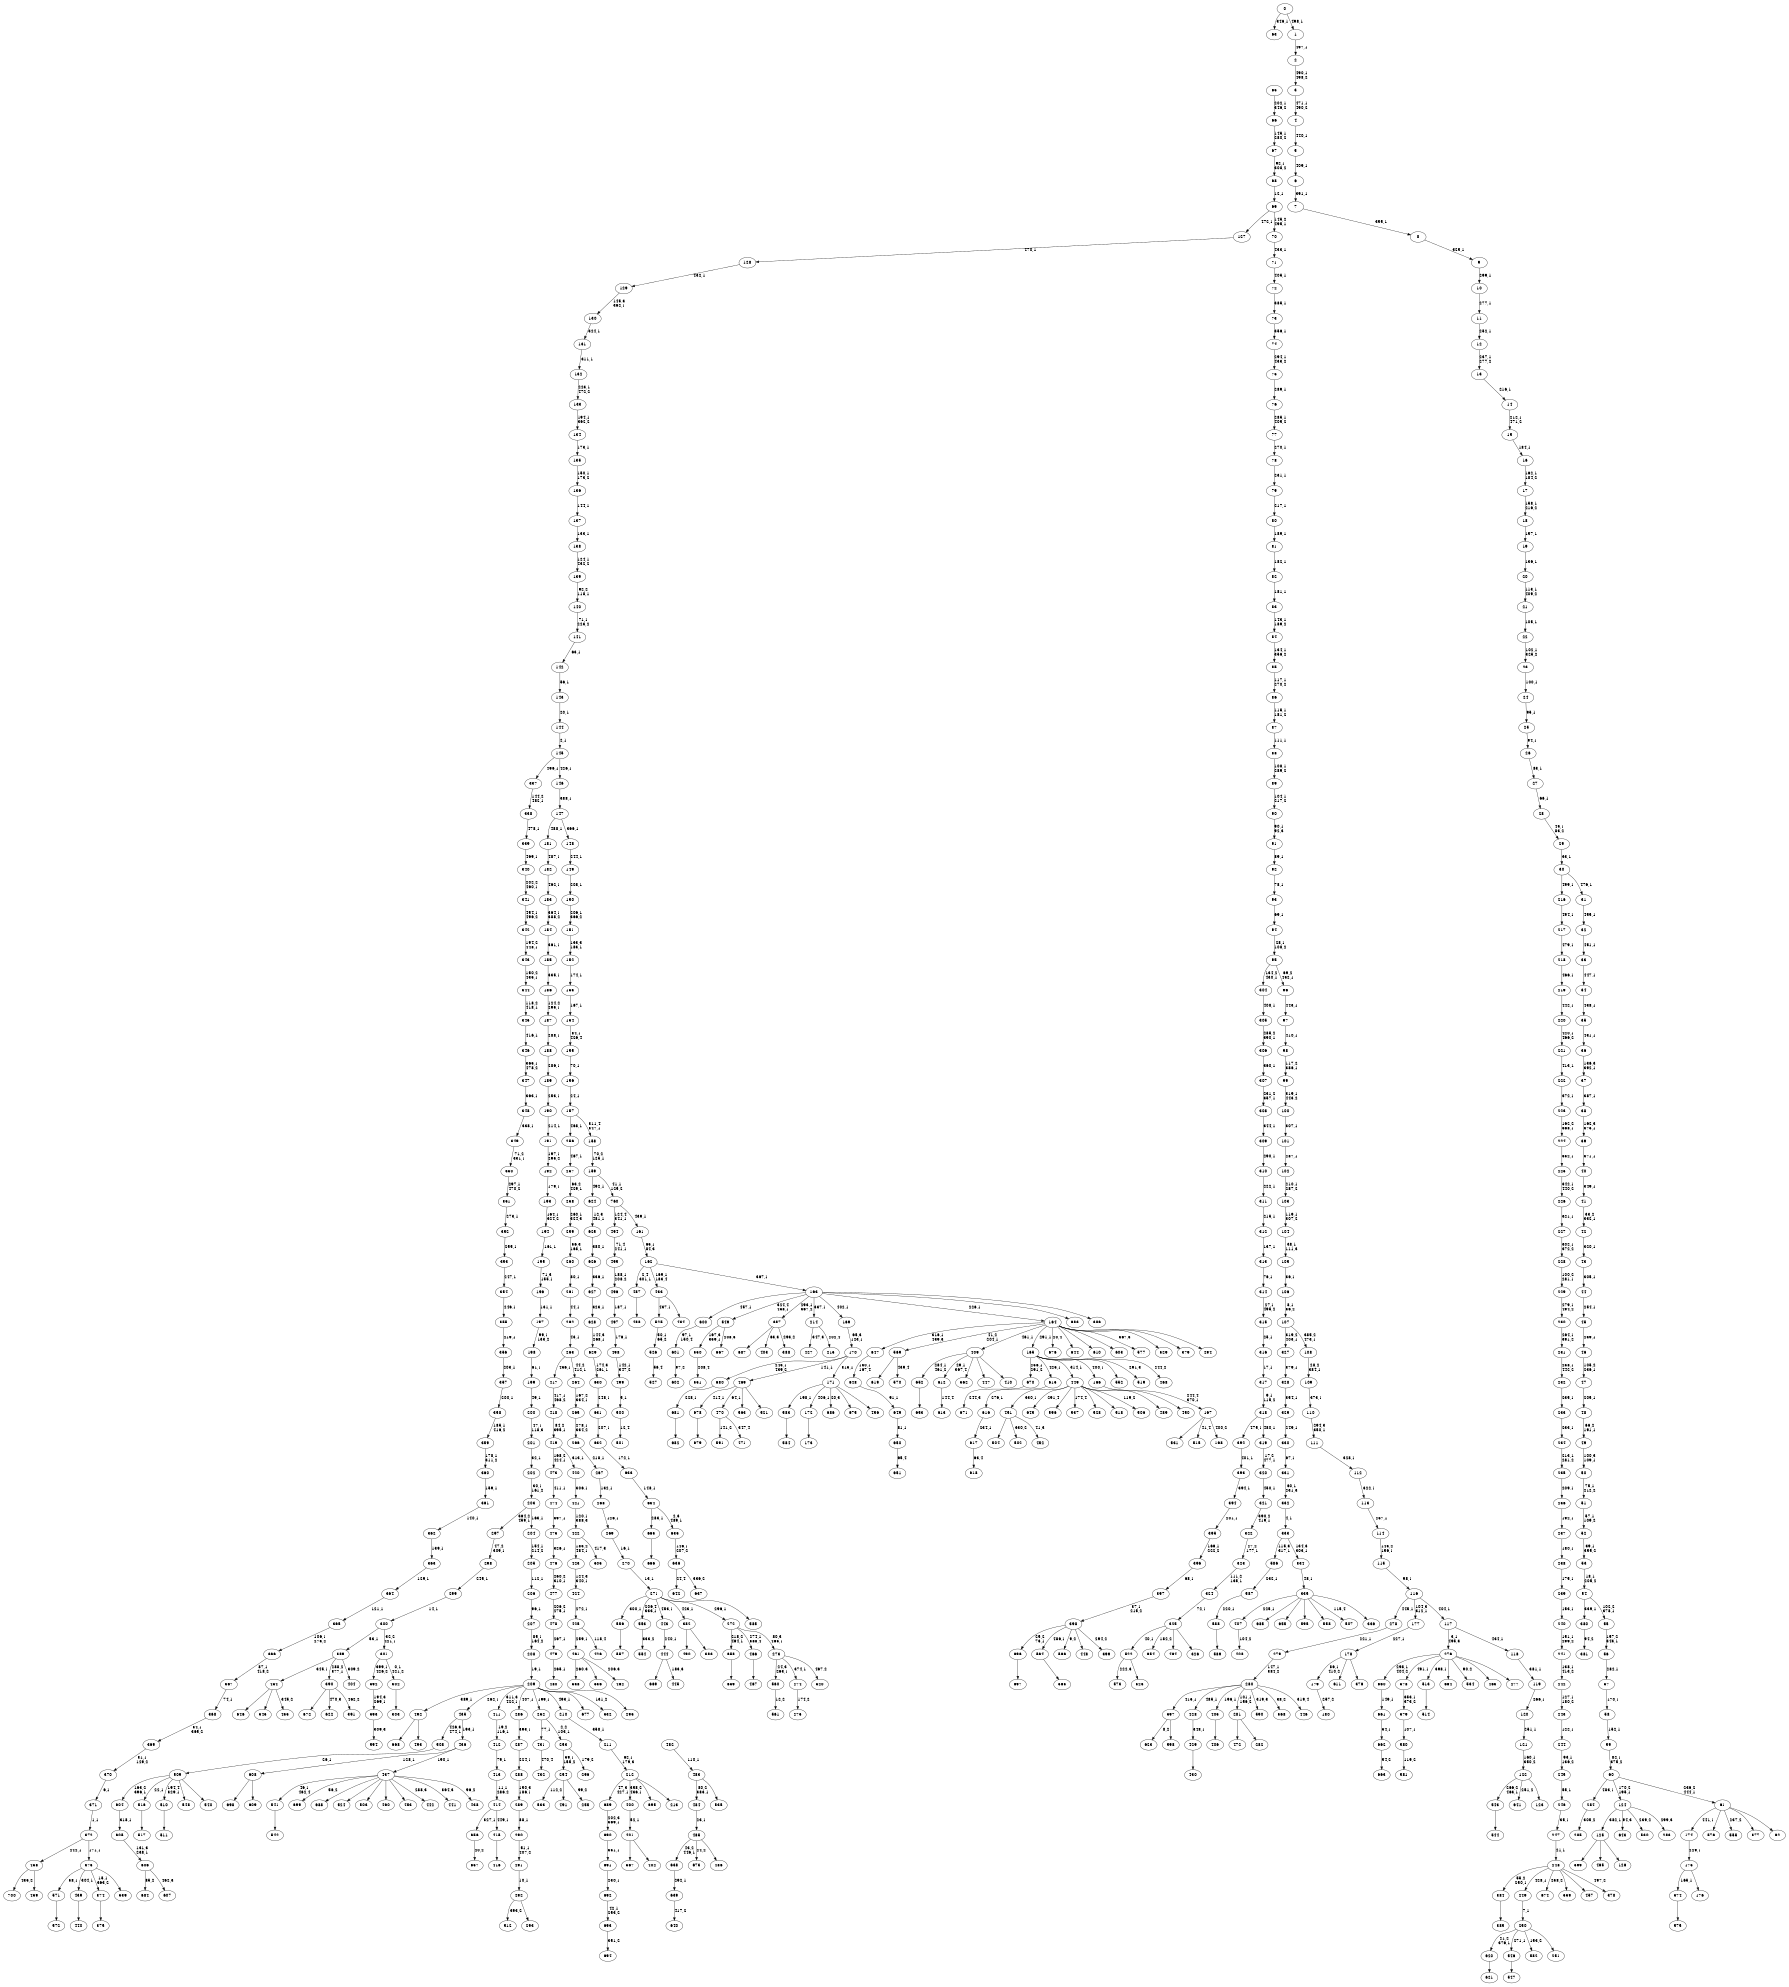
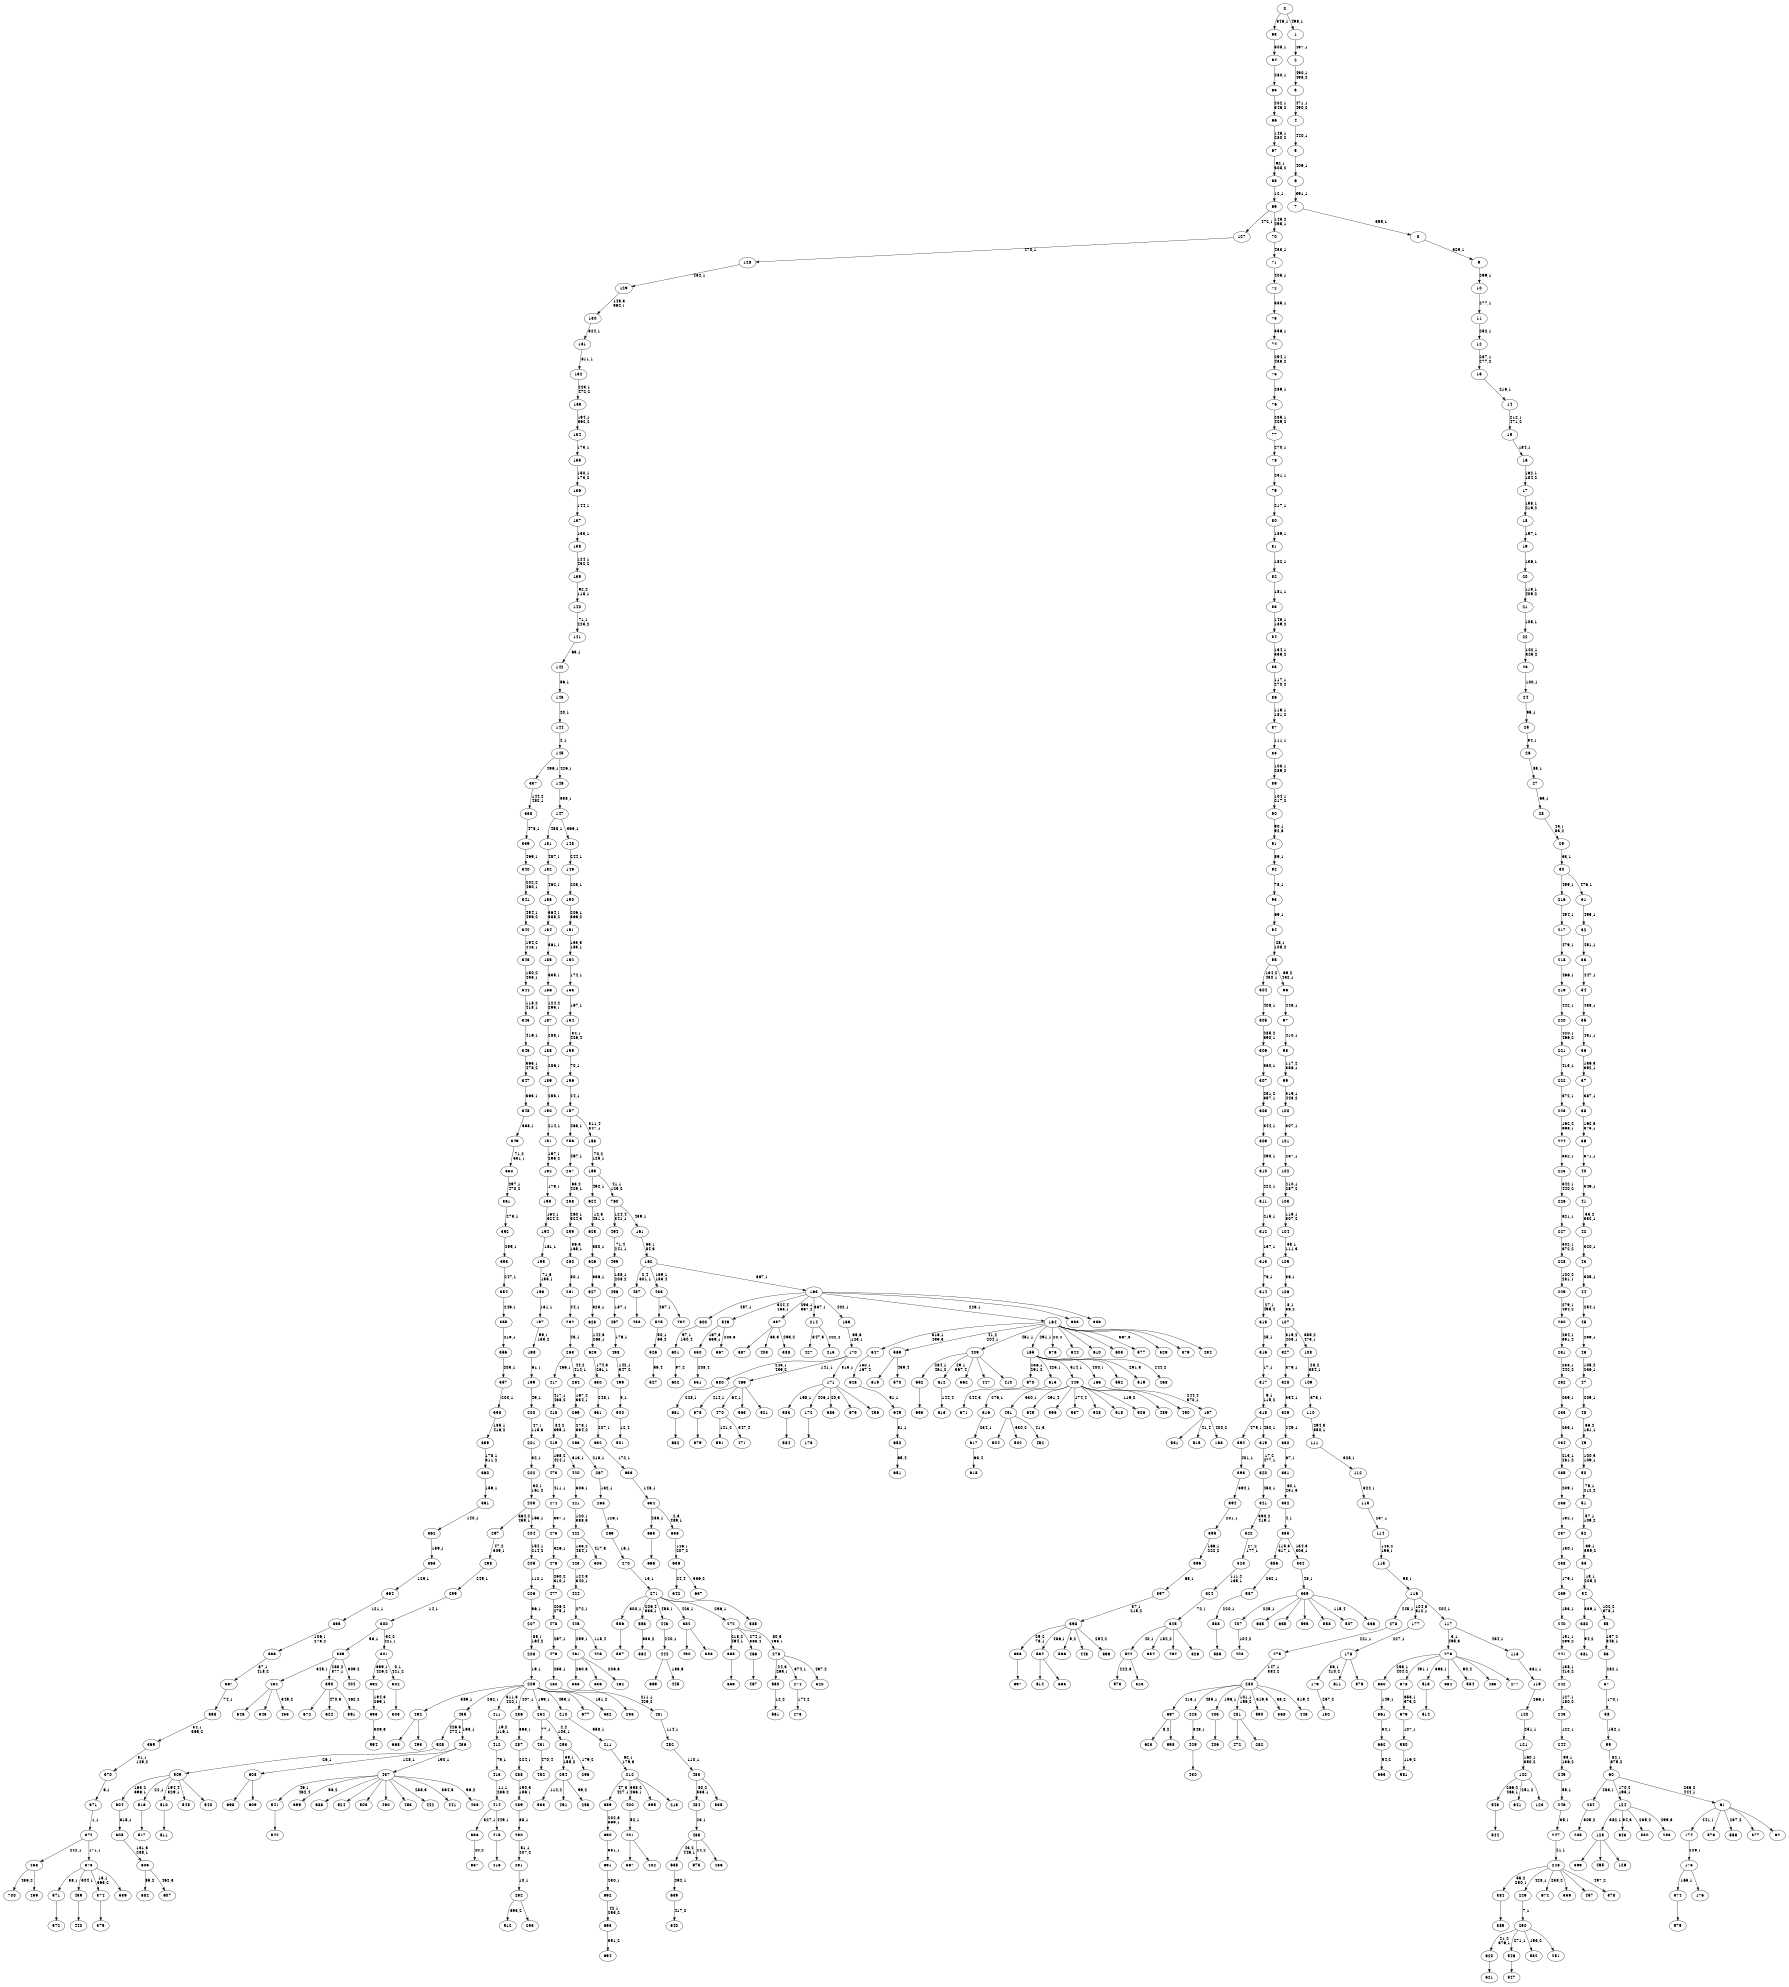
node "64": added
node "614": added
node "481": added
